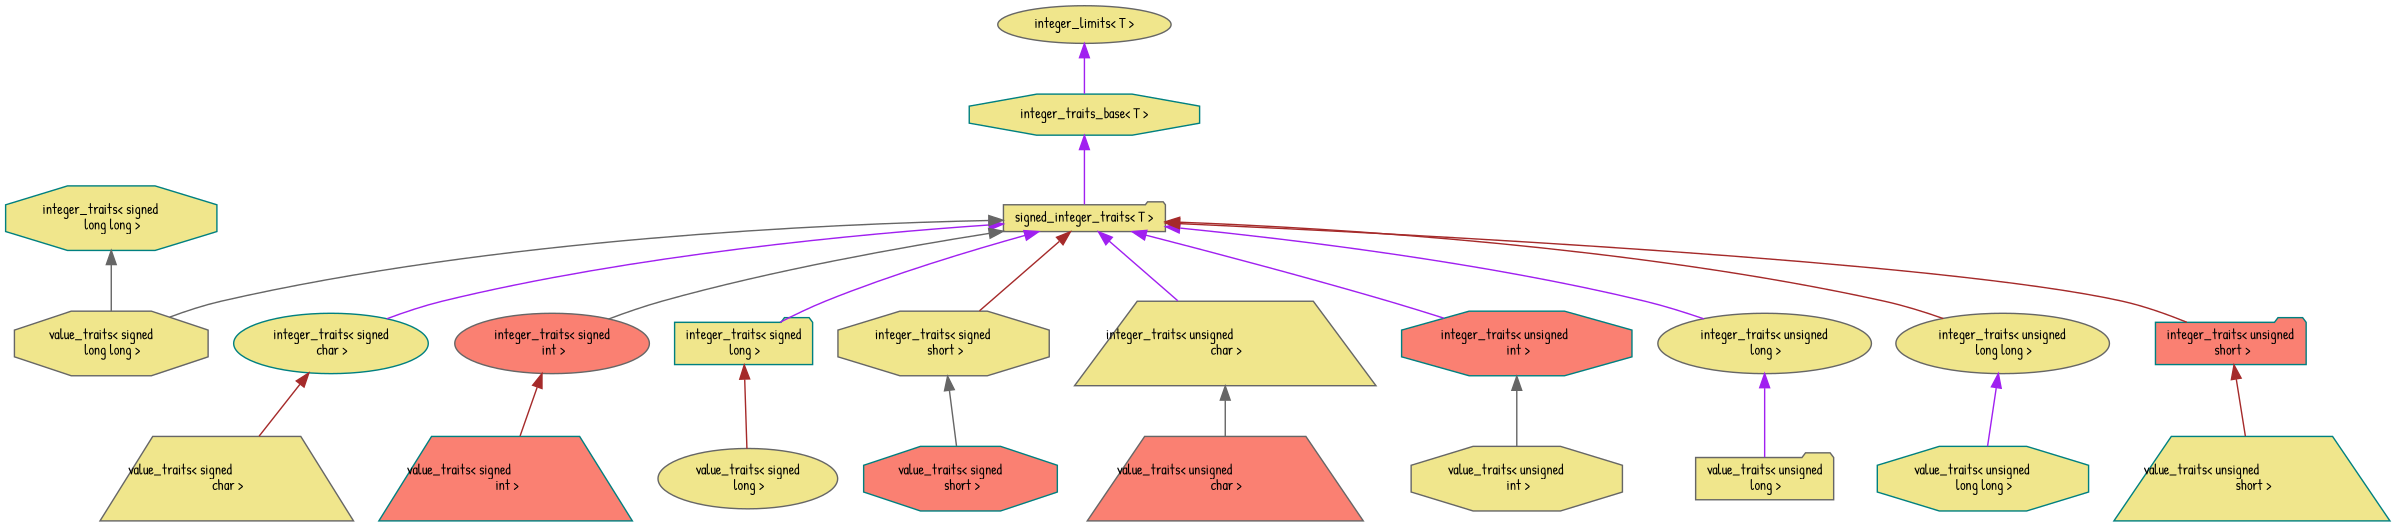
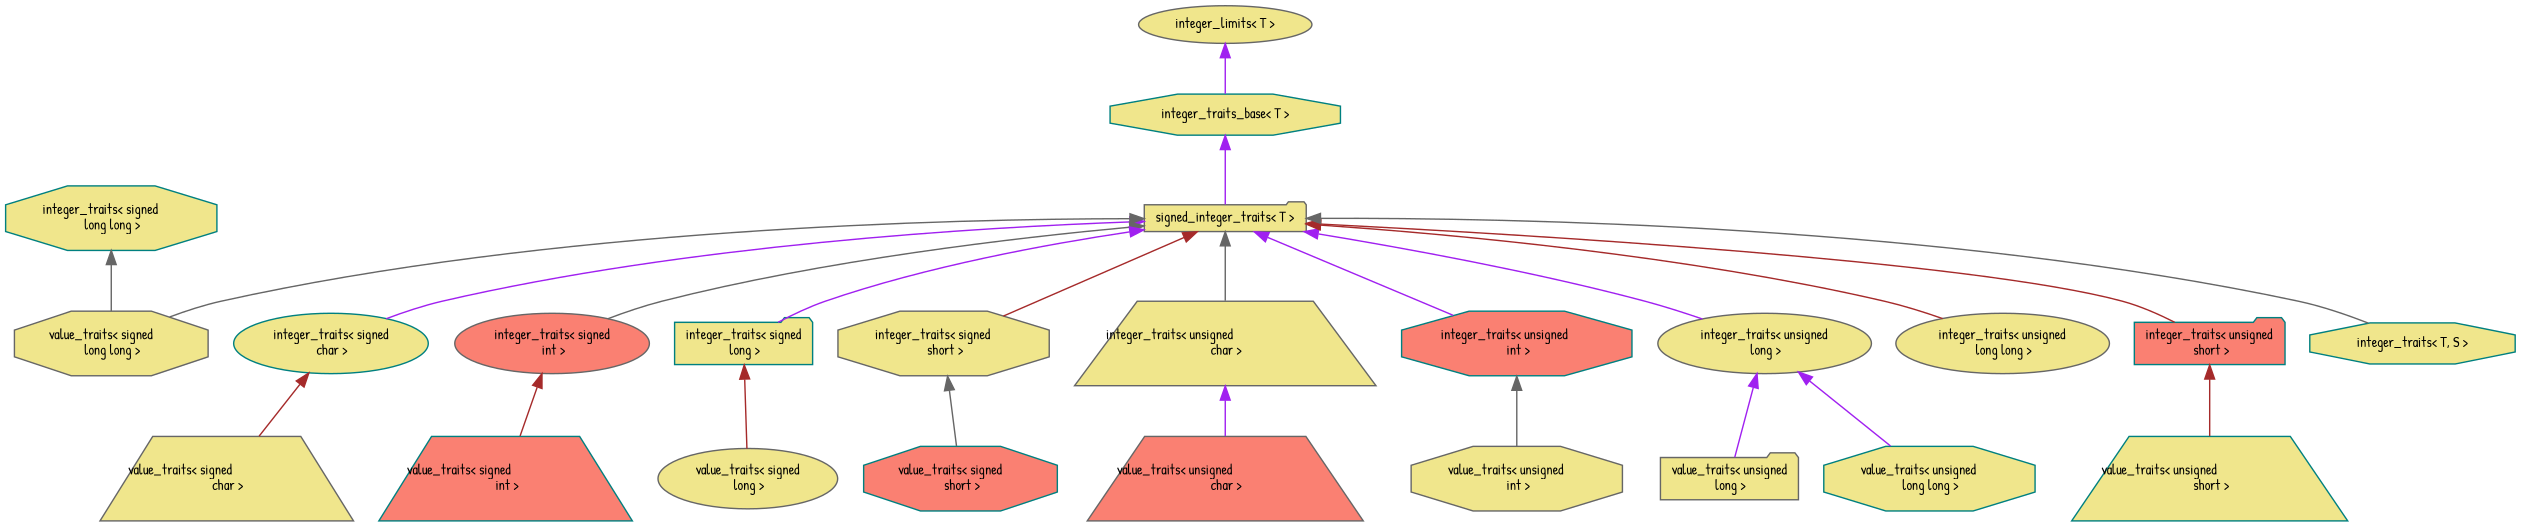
edge "integer_traits< unsigned char >" -> "signed_integer_traits< T >": color purple -> gray40
node "integer_traits< T, S >": added
edge "value_traits< unsigned long long >" -> "integer_traits< unsigned long long >": now "value_traits< unsigned long long >" -> "integer_traits< unsigned long >"
edge "value_traits< unsigned char >" -> "integer_traits< unsigned char >": color gray40 -> purple
